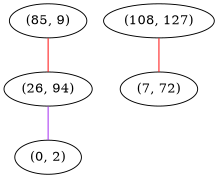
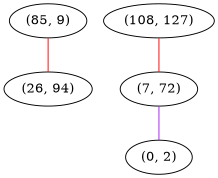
edge "(26, 94)" -- "(0, 2)": now "(7, 72)" -- "(0, 2)"
